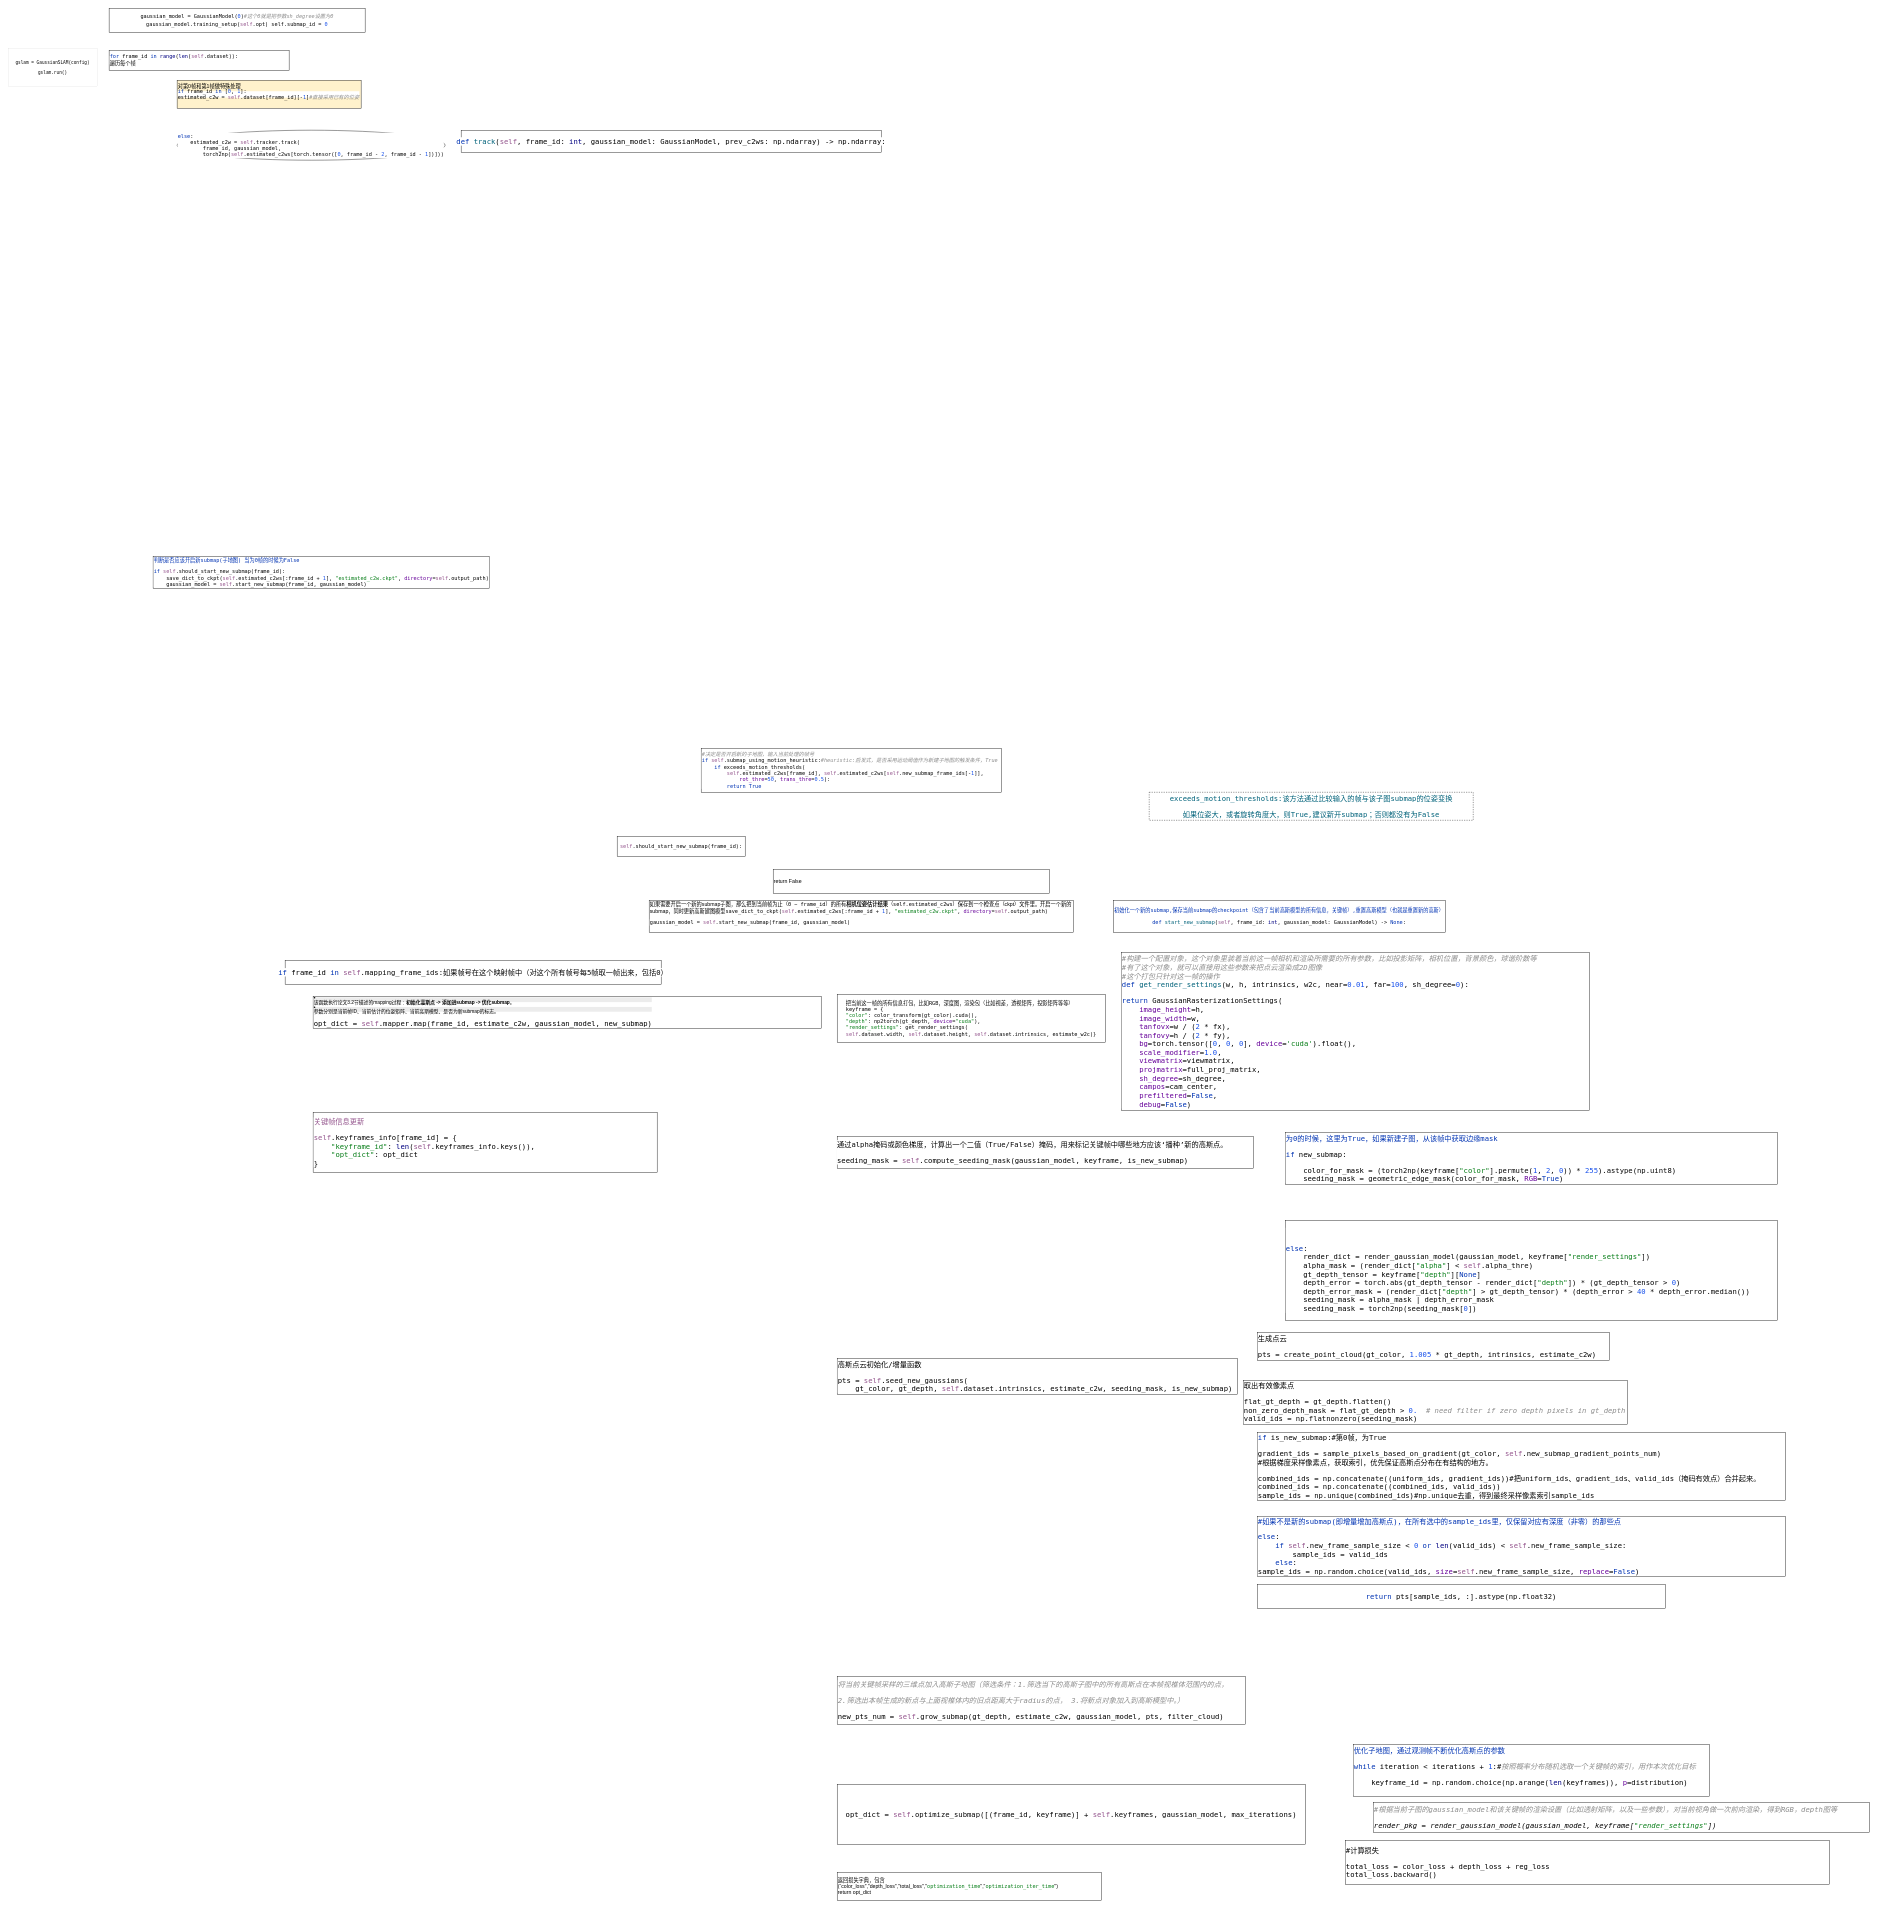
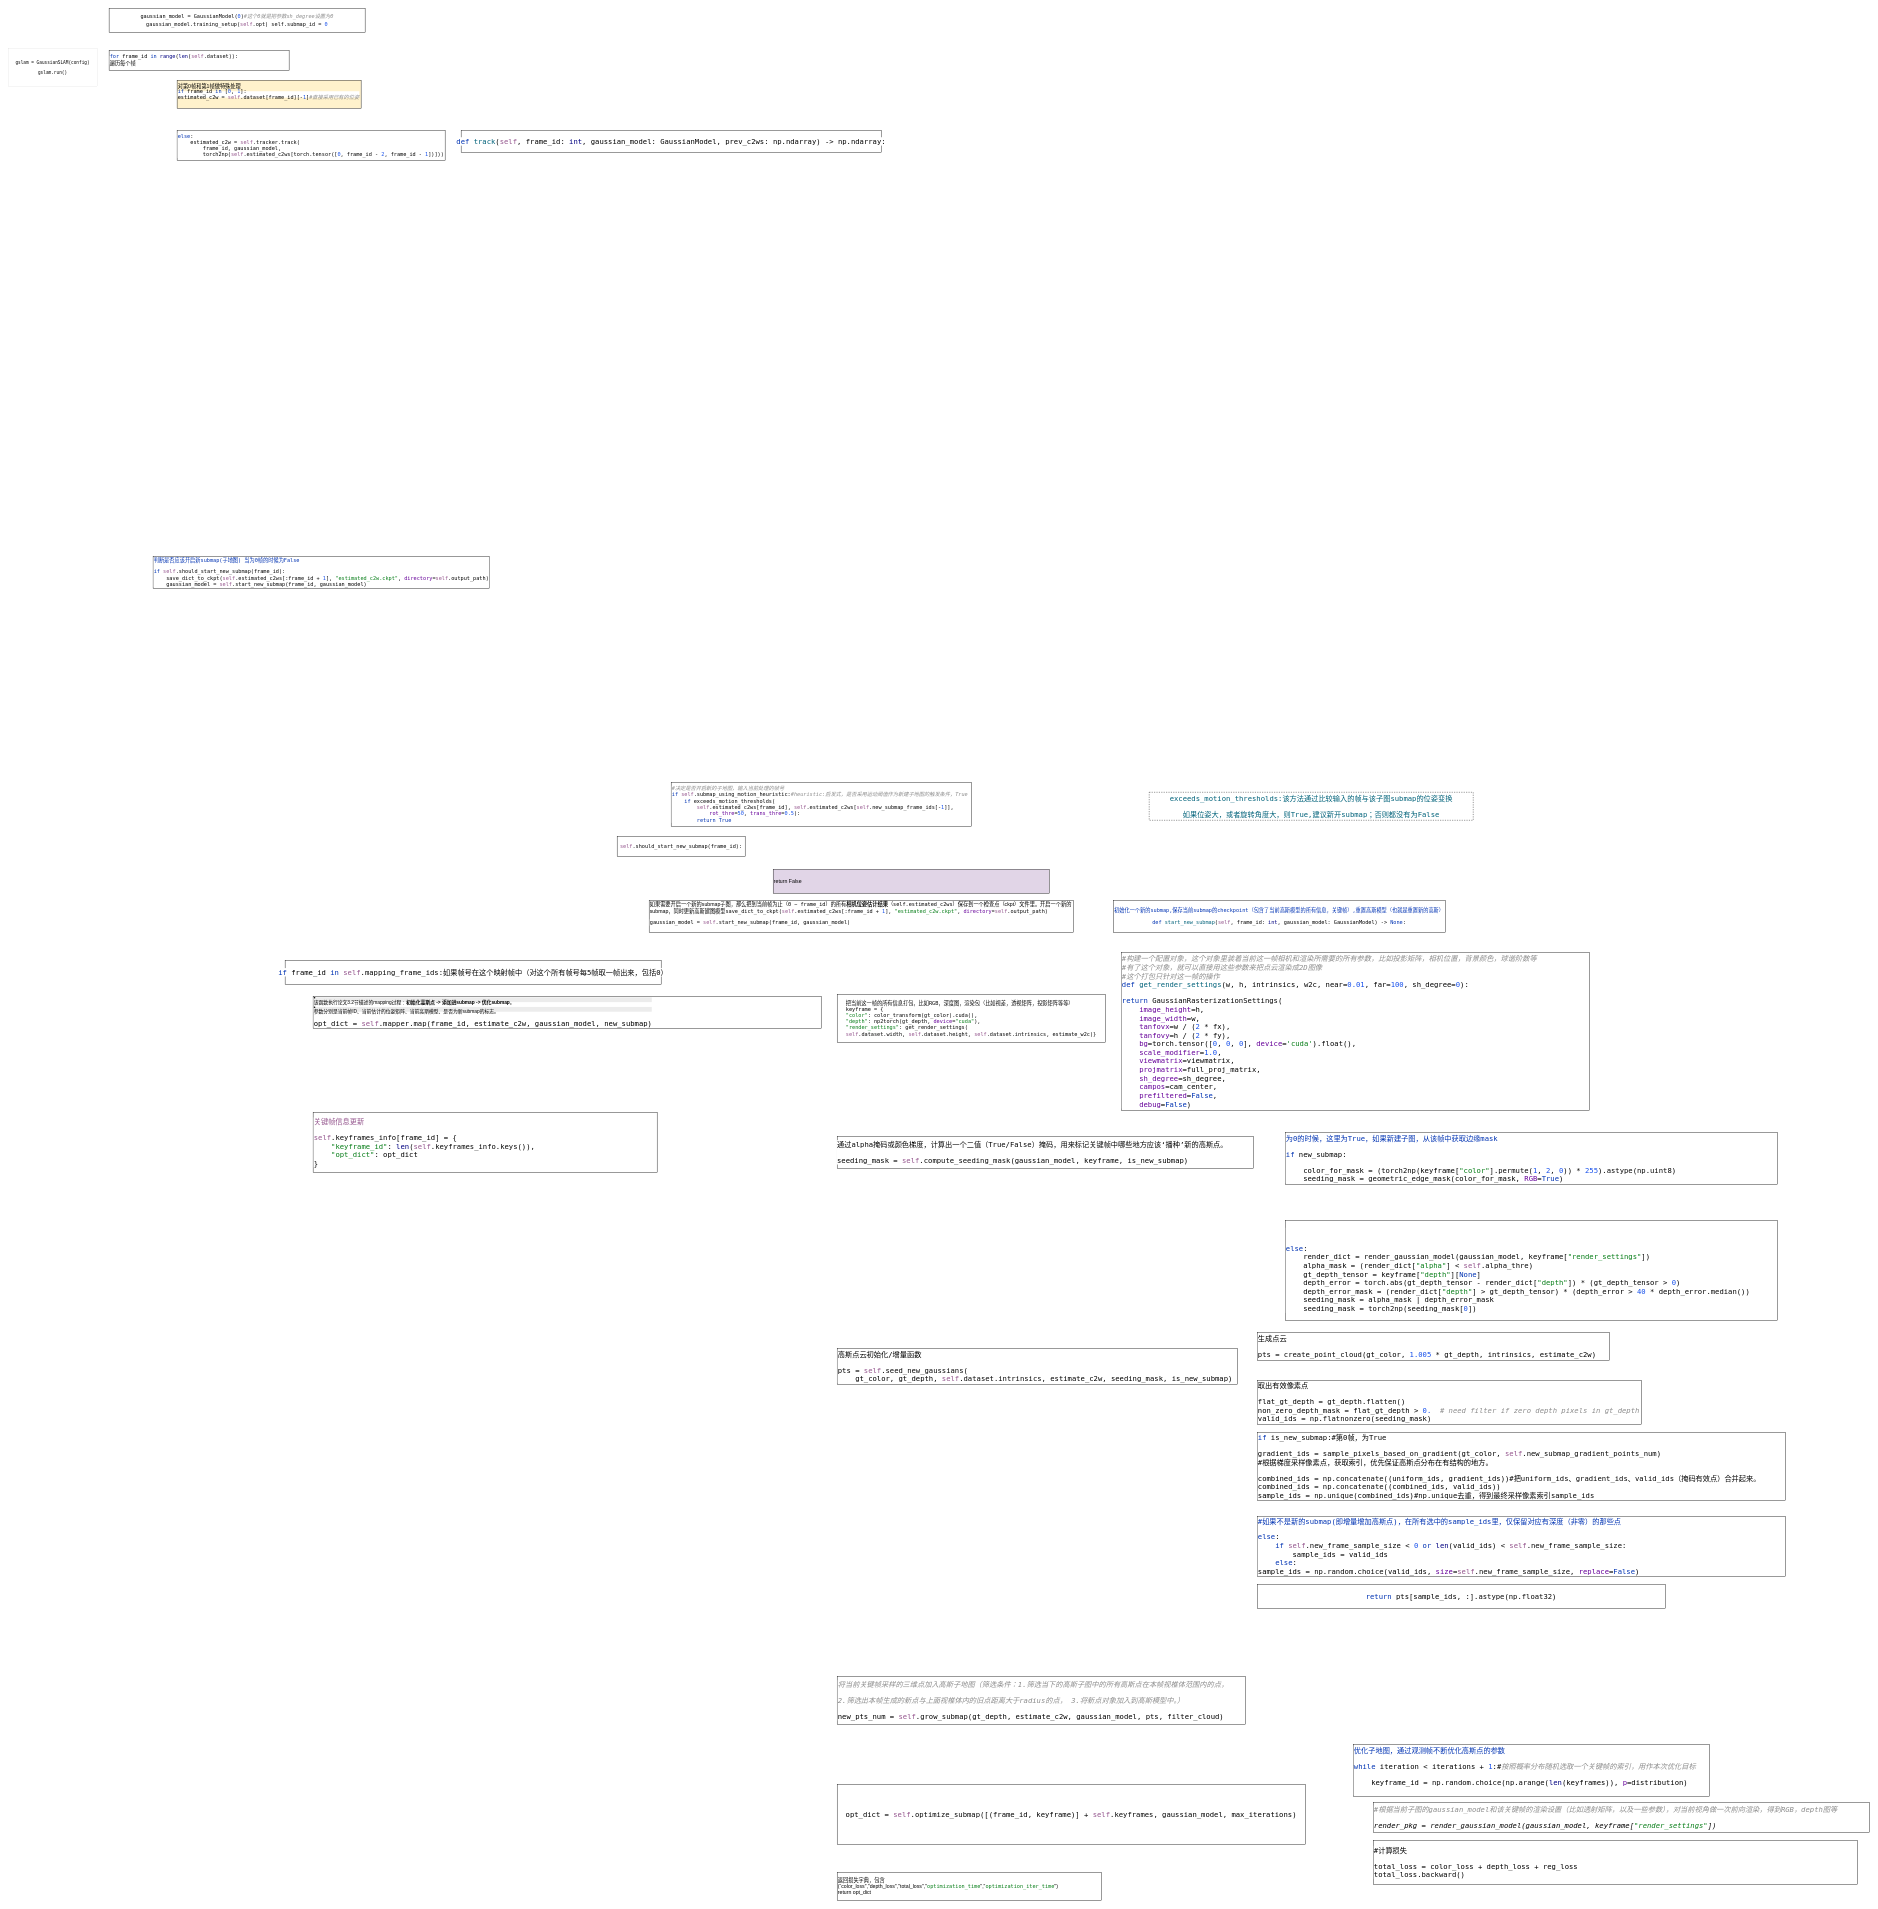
node "else: estimated_c2w = self.tracker.track( frame_id, gaussian_model, torch2np(self.estimated_c2ws[torch.tensor([0, frame_id - 2, frame_id - 1])]))": shape ellipse -> rectangle
node "#决定是否开启新的子地图，输入当前处理的帧号 if self.submap_using_motion_heuristic:#heuristic:启发式，是否采用运动阈值作为新建子地图的触发条件，True if exceeds_motion_thresholds( self.estimated_c2ws[frame_id], self.estimated_c2ws[self.new_submap_frame_ids[-1]], rot_thre=50, trans_thre=0.5): return True": moved (851, 770) -> (821, 804)
node "return False": fillcolor #ffffff -> #e1d5e7
node "高斯点云初始化/增量函数pts = self.seed_new_gaussians( gt_color, gt_depth, self.dataset.intrinsics, estimate_c2w, seeding_mask, is_new_submap)": moved (1037, 1376) -> (1037, 1366)
node "取出有效像素点flat_gt_depth = gt_depth.flatten() non_zero_depth_mask = flat_gt_depth > 0. # need filter if zero depth pixels in gt_depth valid_ids = np.flatnonzero(seeding_mask)": moved (1435, 1402) -> (1449, 1402)
node "#计算损失total_loss = color_loss + depth_loss + reg_loss total_loss.backward()": moved (1587, 1862) -> (1615, 1862)
